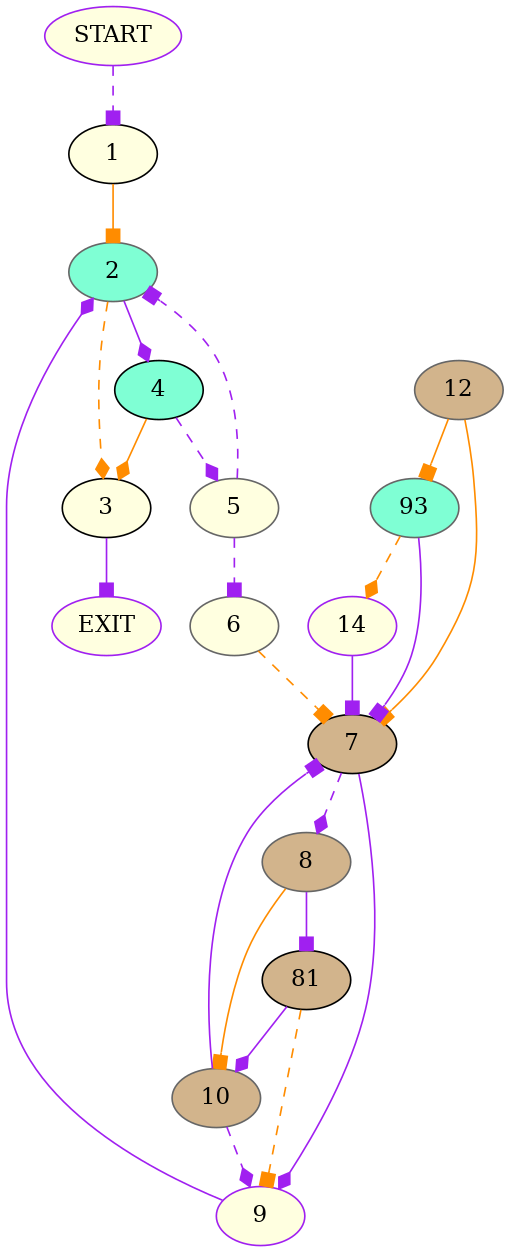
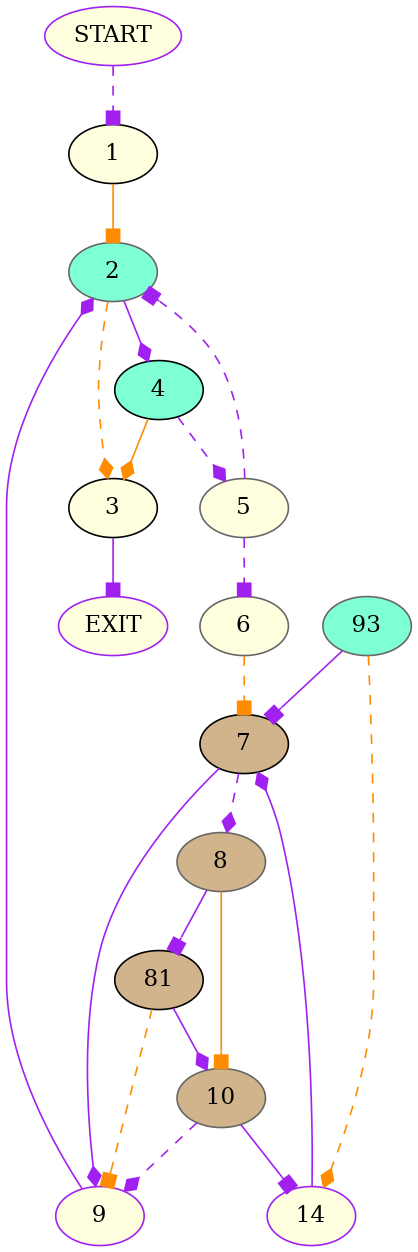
node "12": removed
edge "14" -> "7": arrowhead box -> diamond
edge "10" -> "7": now "10" -> "14"
